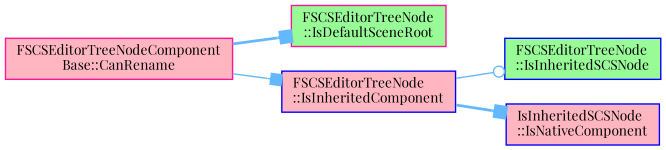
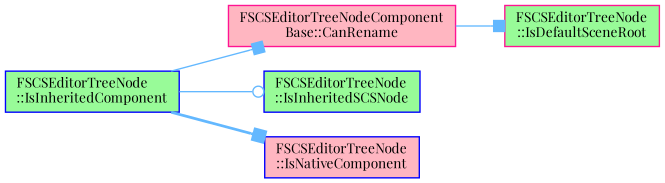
edge "FSCSEditorTreeNodeComponent Base::CanRename" -> "FSCSEditorTreeNode ::IsDefaultSceneRoot": style bold -> solid
edge "FSCSEditorTreeNodeComponent Base::CanRename" -> "FSCSEditorTreeNode ::IsInheritedComponent": reversed
node "FSCSEditorTreeNode ::IsInheritedComponent": fillcolor lightpink -> palegreen
node "IsInheritedSCSNode ::IsNativeComponent": label "IsInheritedSCSNode ::IsNativeComponent" -> "FSCSEditorTreeNode ::IsNativeComponent"
